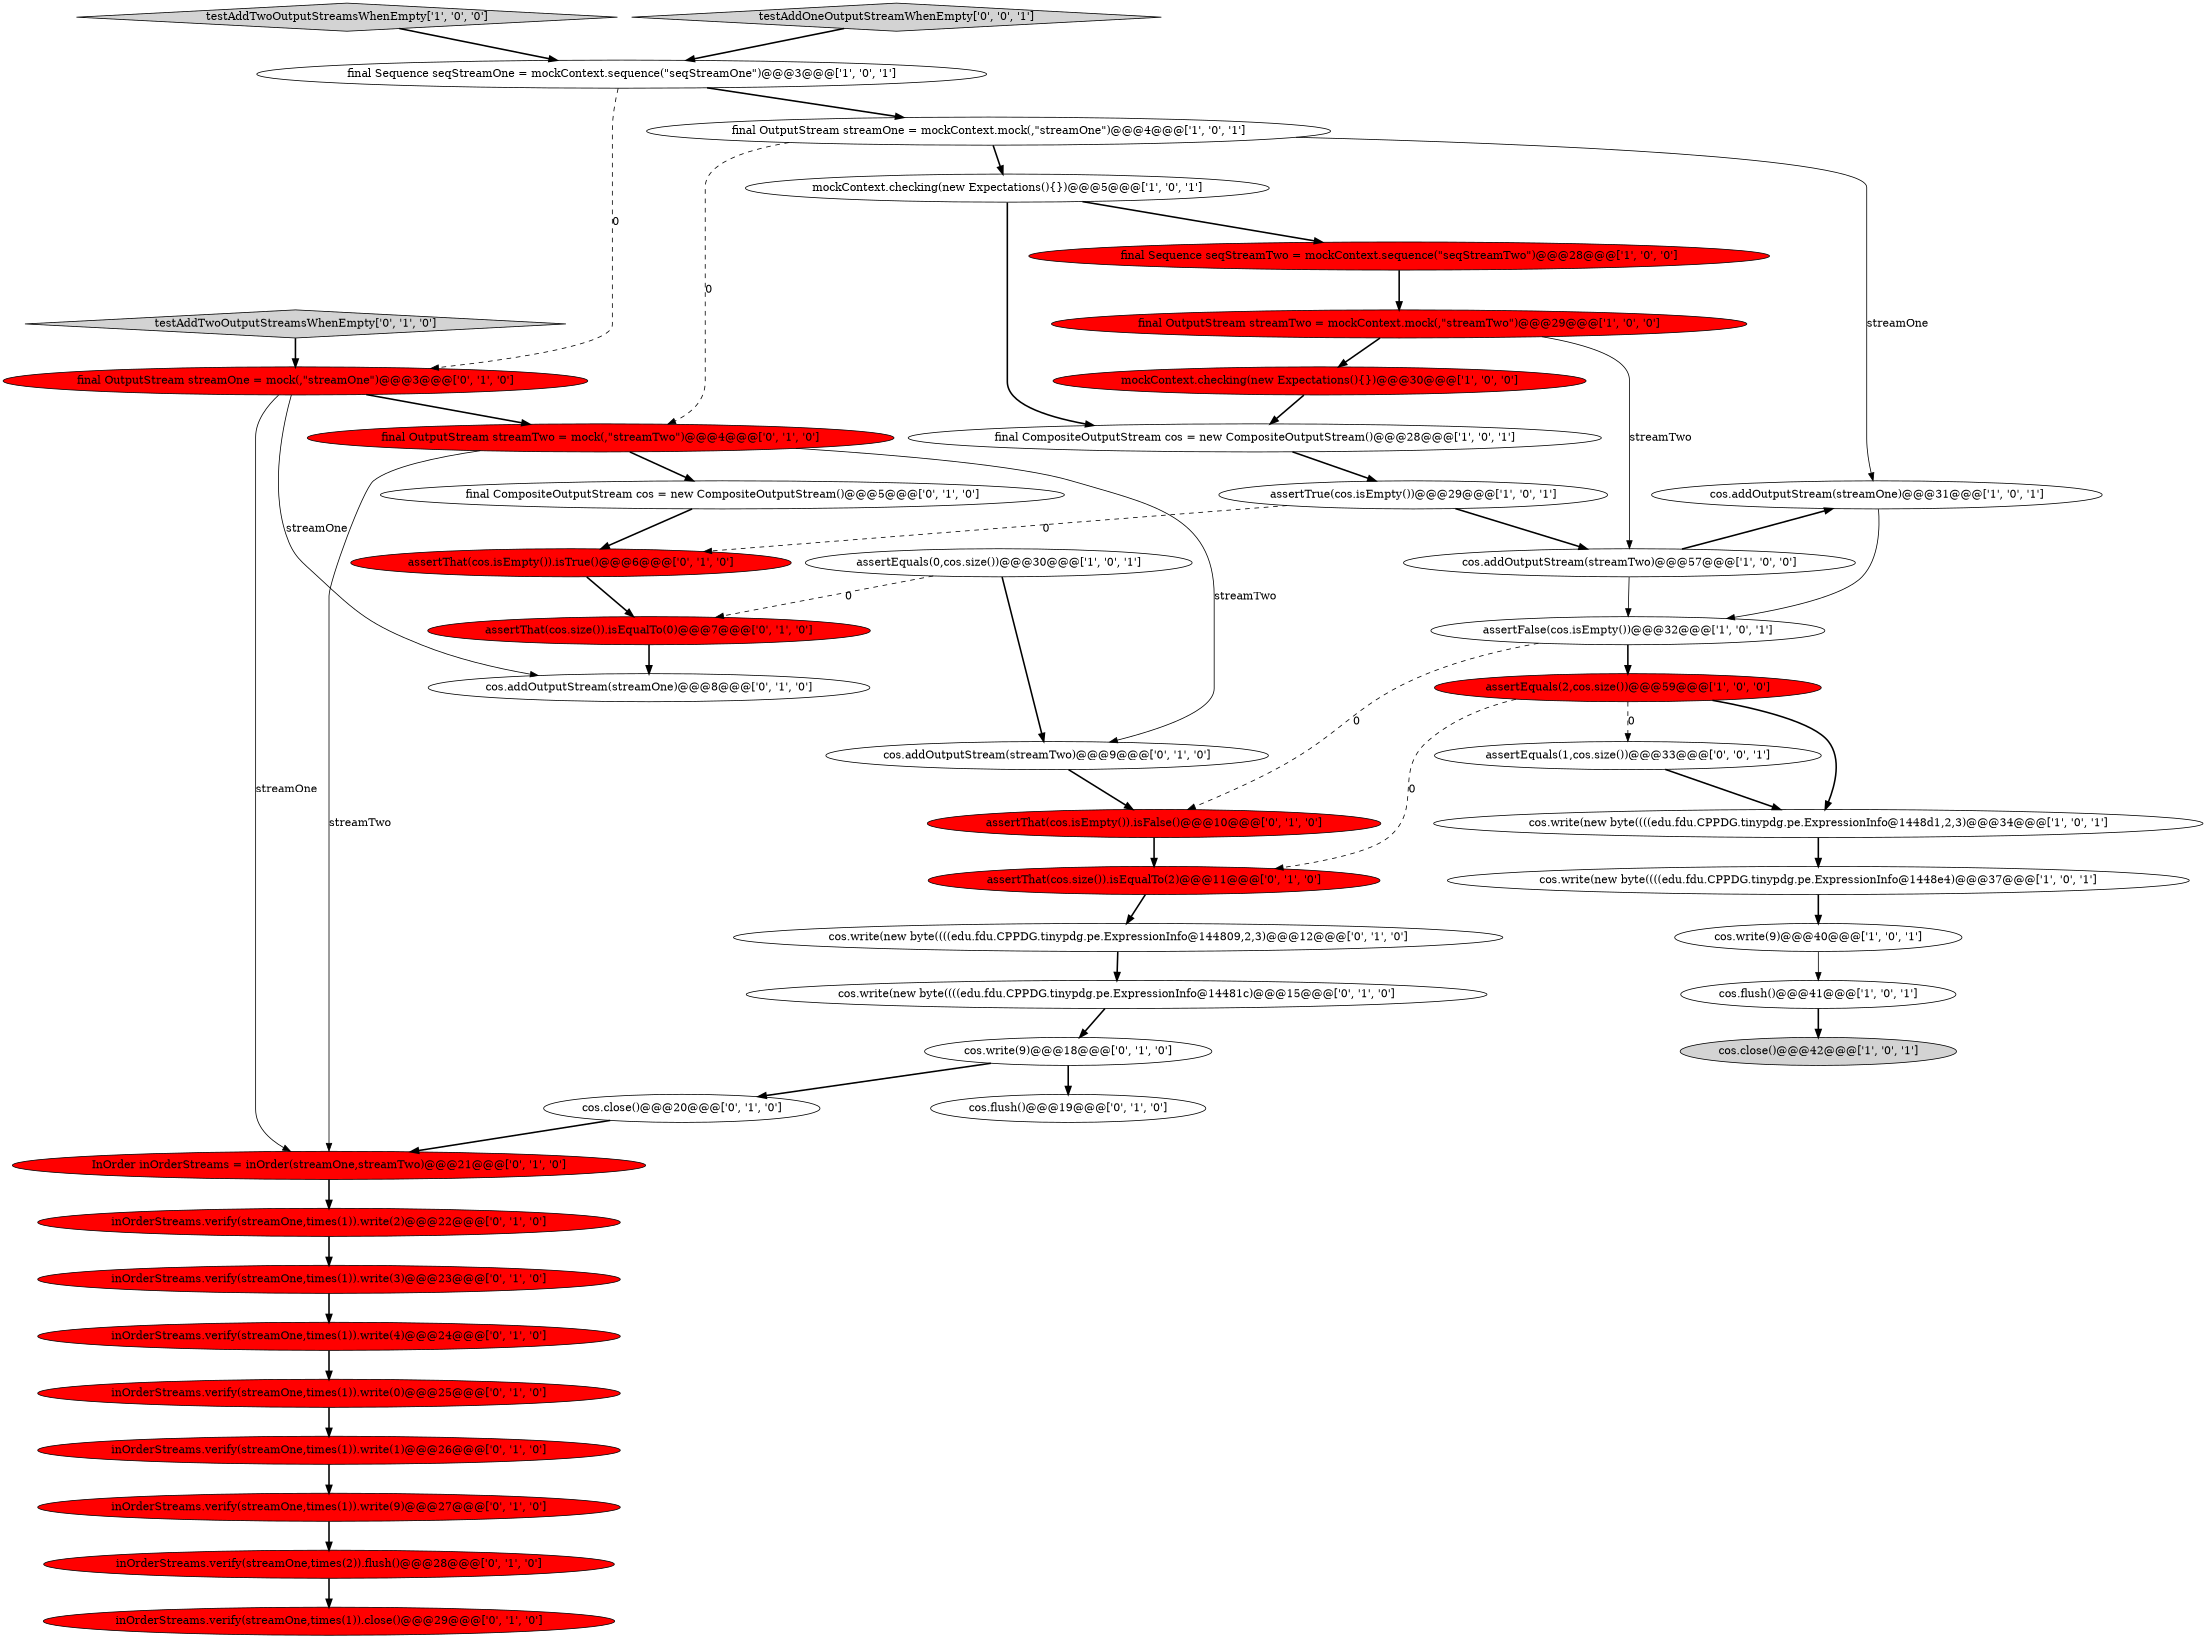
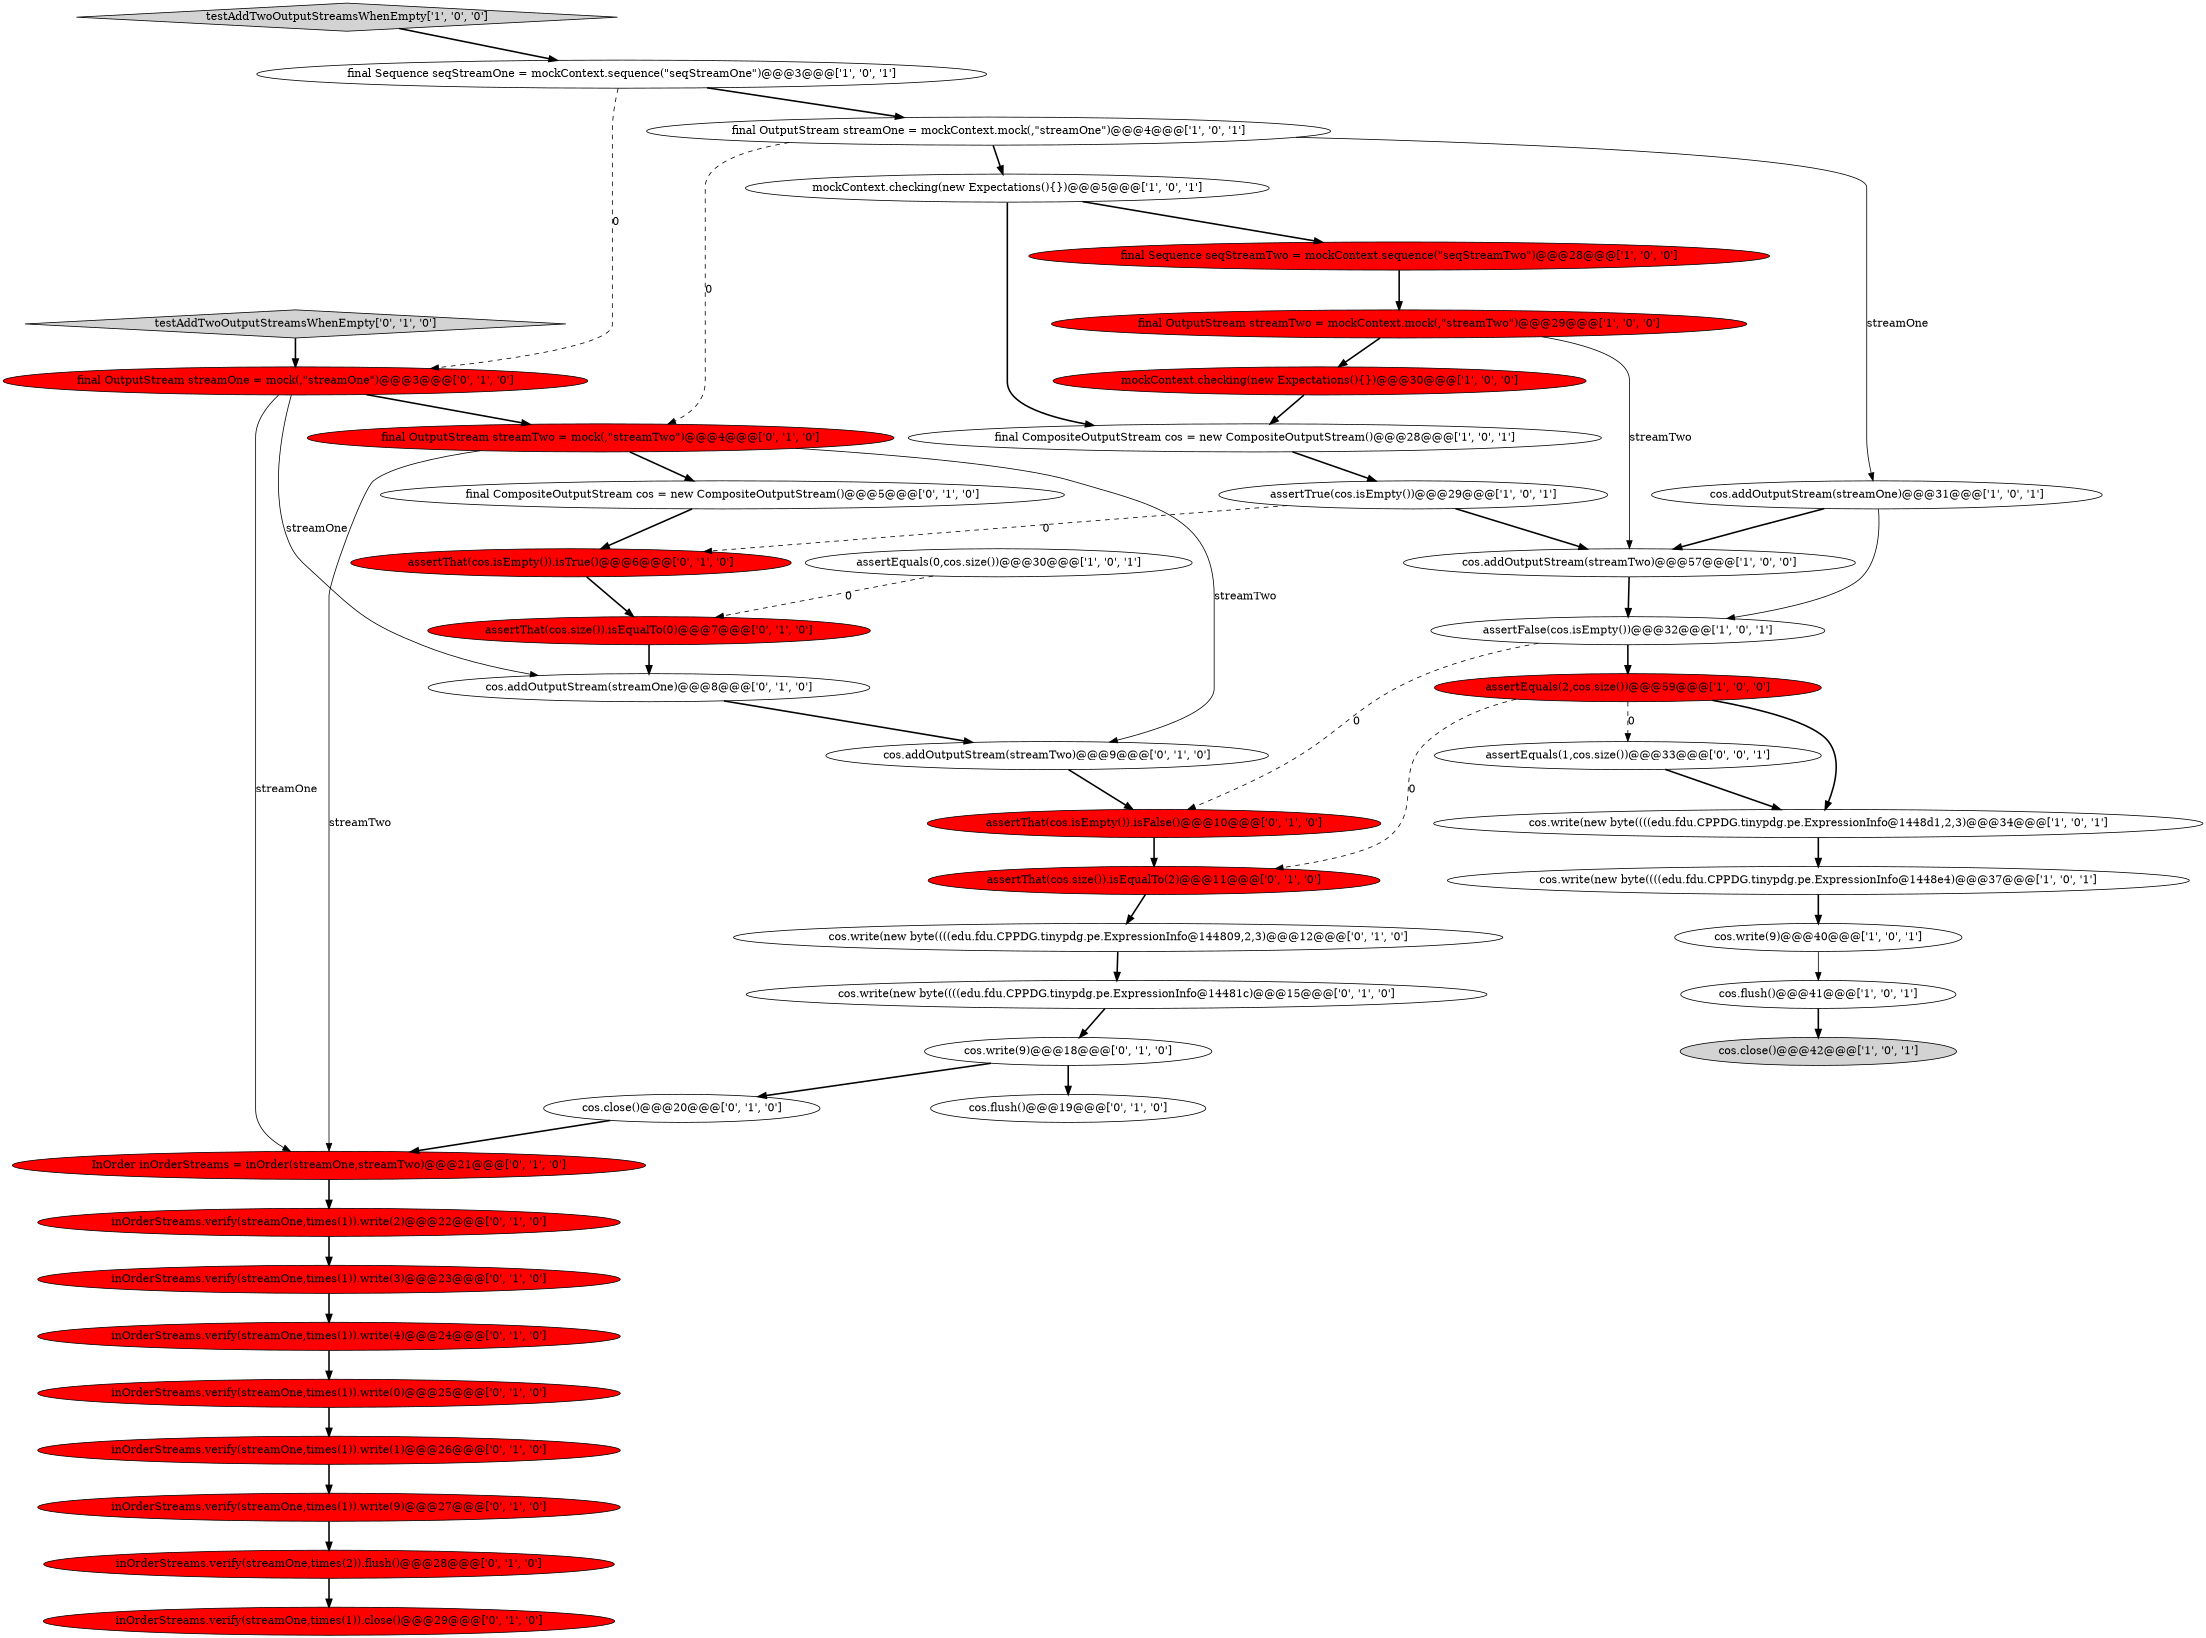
node "testAddOneOutputStreamWhenEmpty['0', '0', '1']": removed
edge "cos.addOutputStream(streamTwo)@@@57@@@['1', '0', '0']" -> "cos.addOutputStream(streamOne)@@@31@@@['1', '0', '1']": reversed
edge "cos.addOutputStream(streamTwo)@@@57@@@['1', '0', '0']" -> "assertFalse(cos.isEmpty())@@@32@@@['1', '0', '1']": style solid -> bold
edge "assertEquals(0,cos.size())@@@30@@@['1', '0', '1']" -> "cos.addOutputStream(streamTwo)@@@9@@@['0', '1', '0']": now "cos.addOutputStream(streamOne)@@@8@@@['0', '1', '0']" -> "cos.addOutputStream(streamTwo)@@@9@@@['0', '1', '0']"
